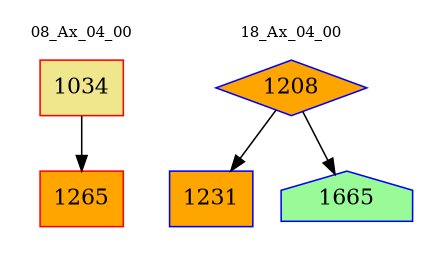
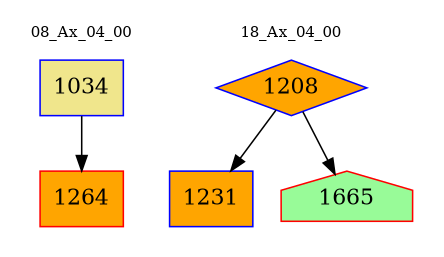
node "1034": color red -> blue
node "1265": label "1265" -> "1264"
node "1665": color blue -> red
